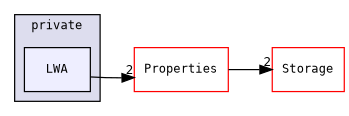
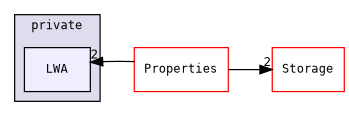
edge "LWA" -> "Properties": reversed
